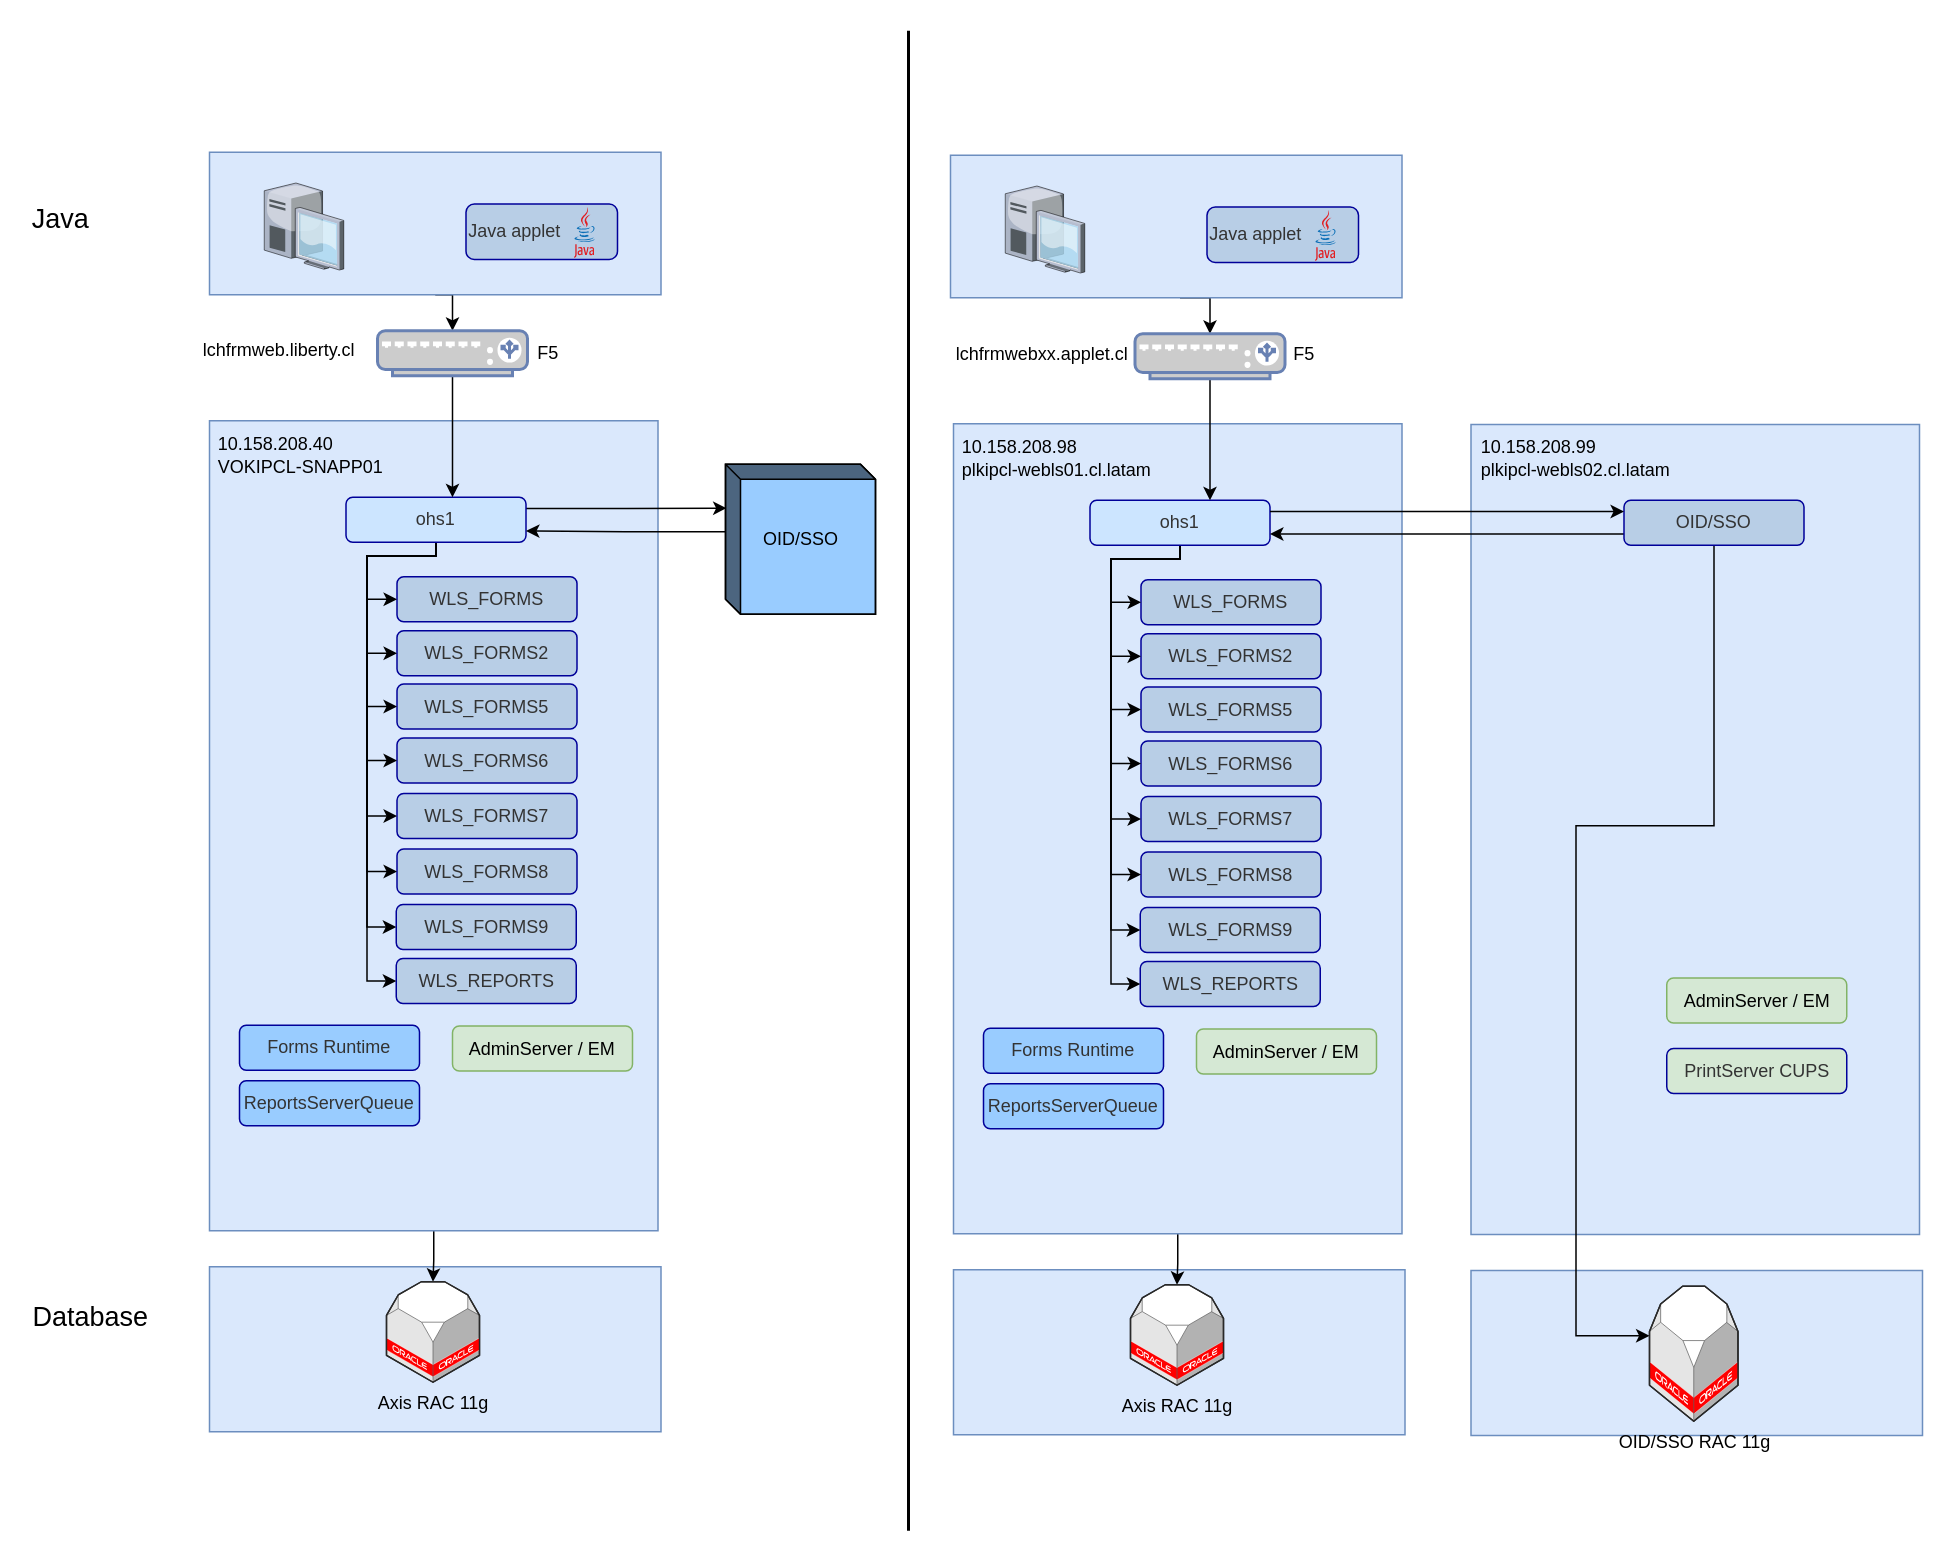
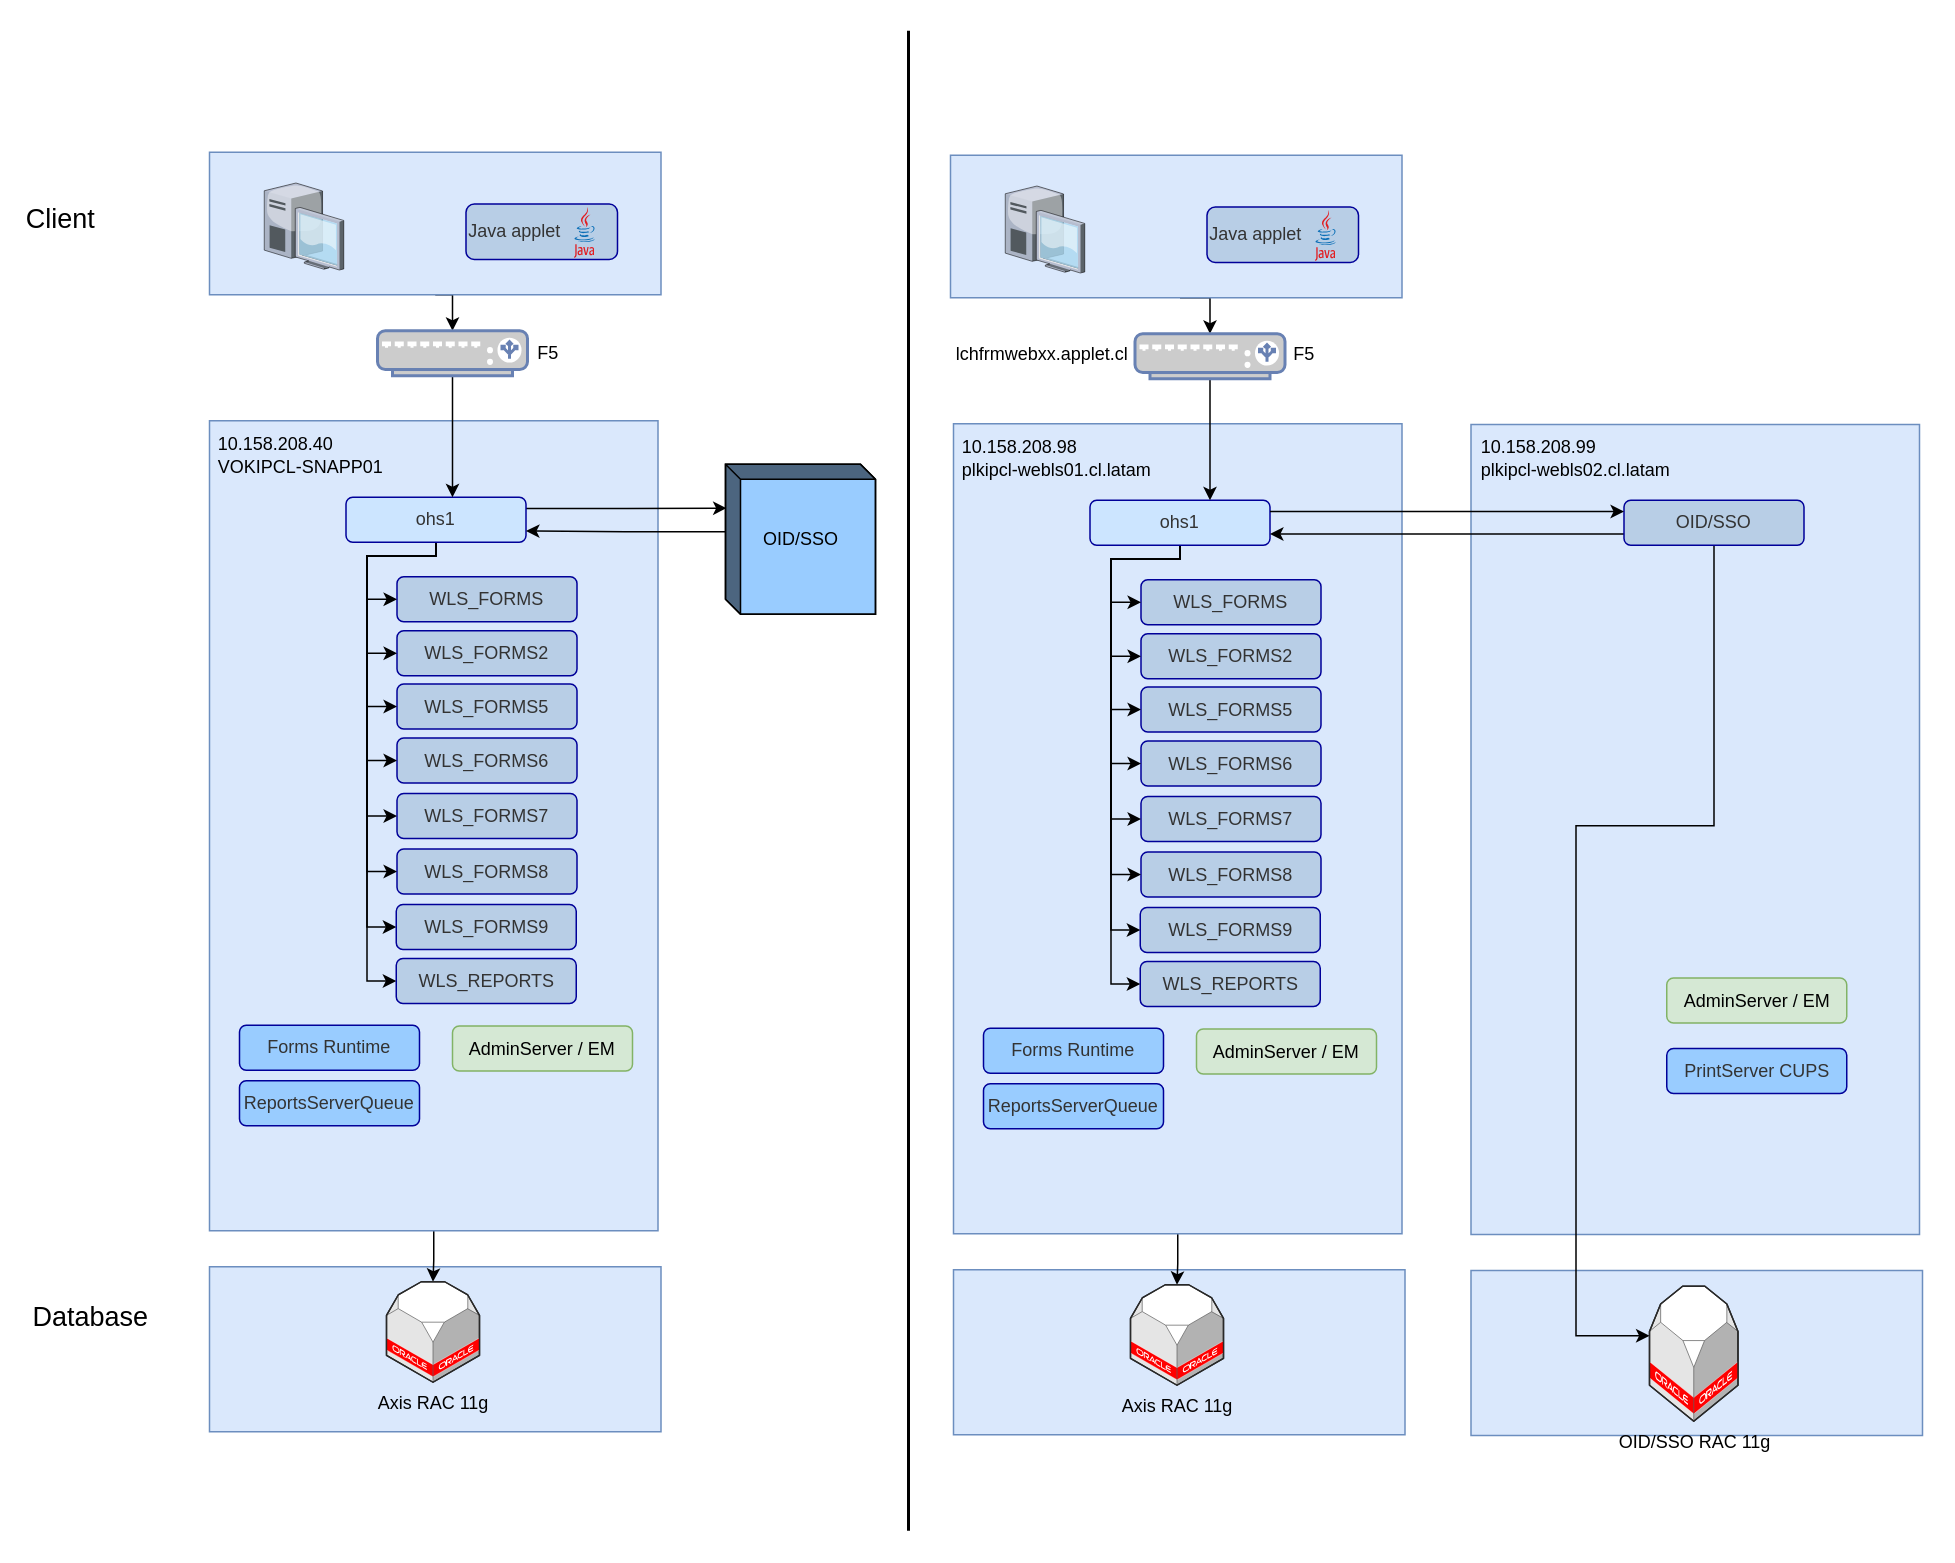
node "Java": label "Java" -> "Client"
node "lchfrmweb.liberty.cl": removed
node "PrintServer CUPS": fillcolor #d5e8d4 -> #99ccff
